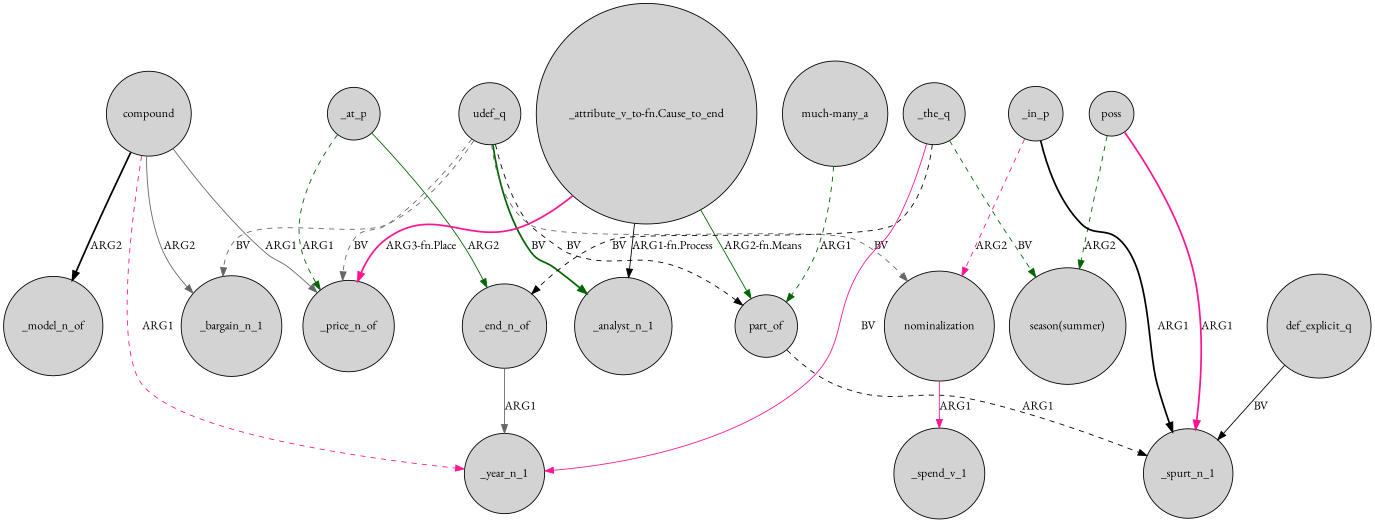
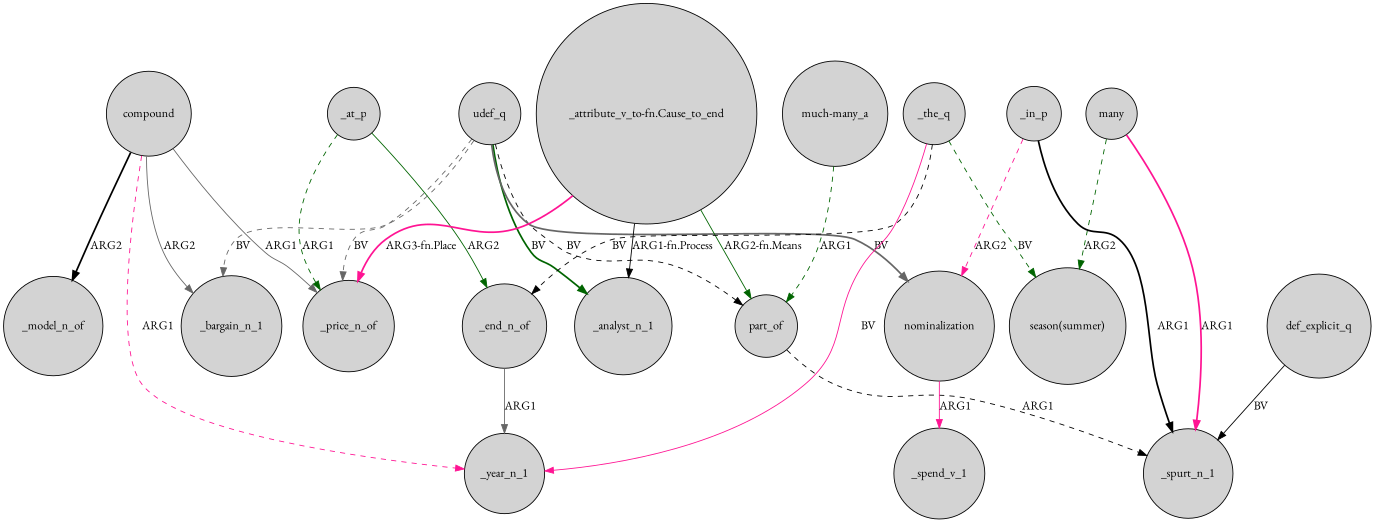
node "poss": label "poss" -> "many"
edge "udef_q" -> "nominalization": style dashed -> bold
